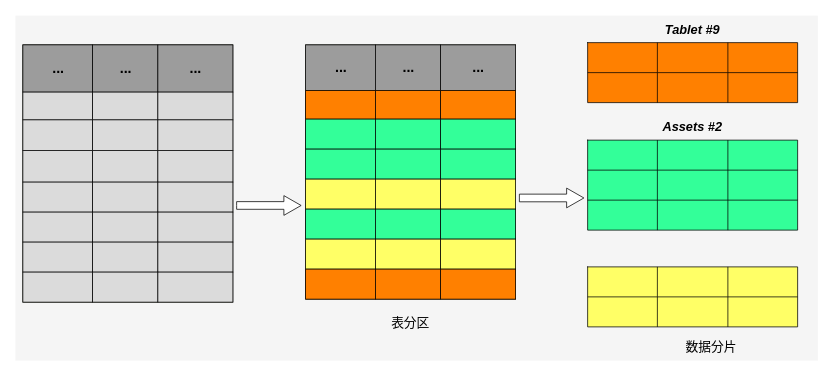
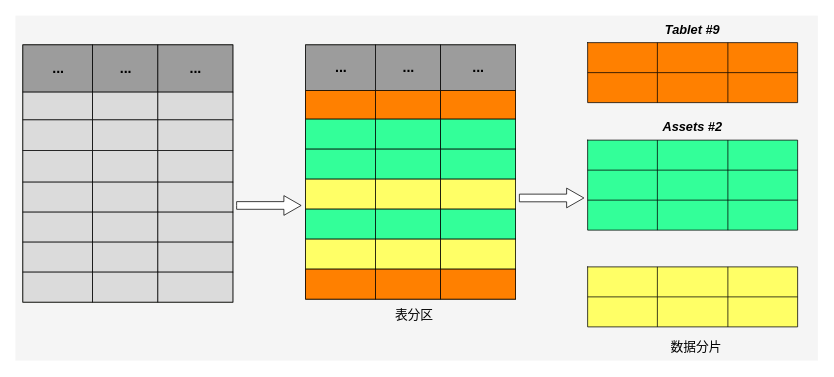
node "表分区": moved (411, 323) -> (414, 315)
node "数据分片": moved (711, 348) -> (696, 348)
